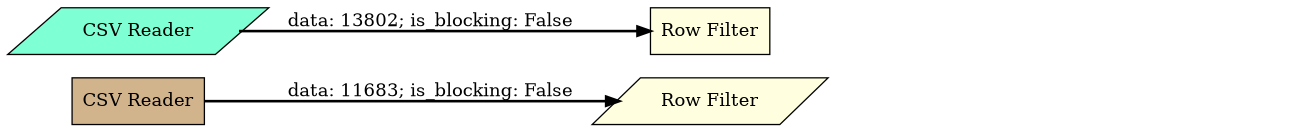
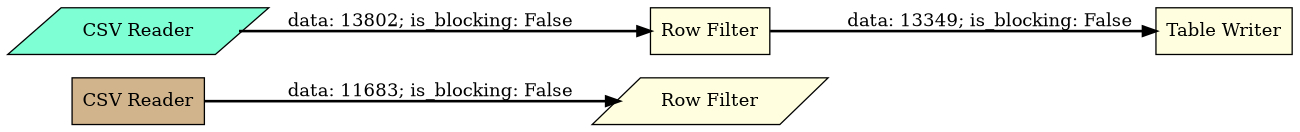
node "Table Writer": added
